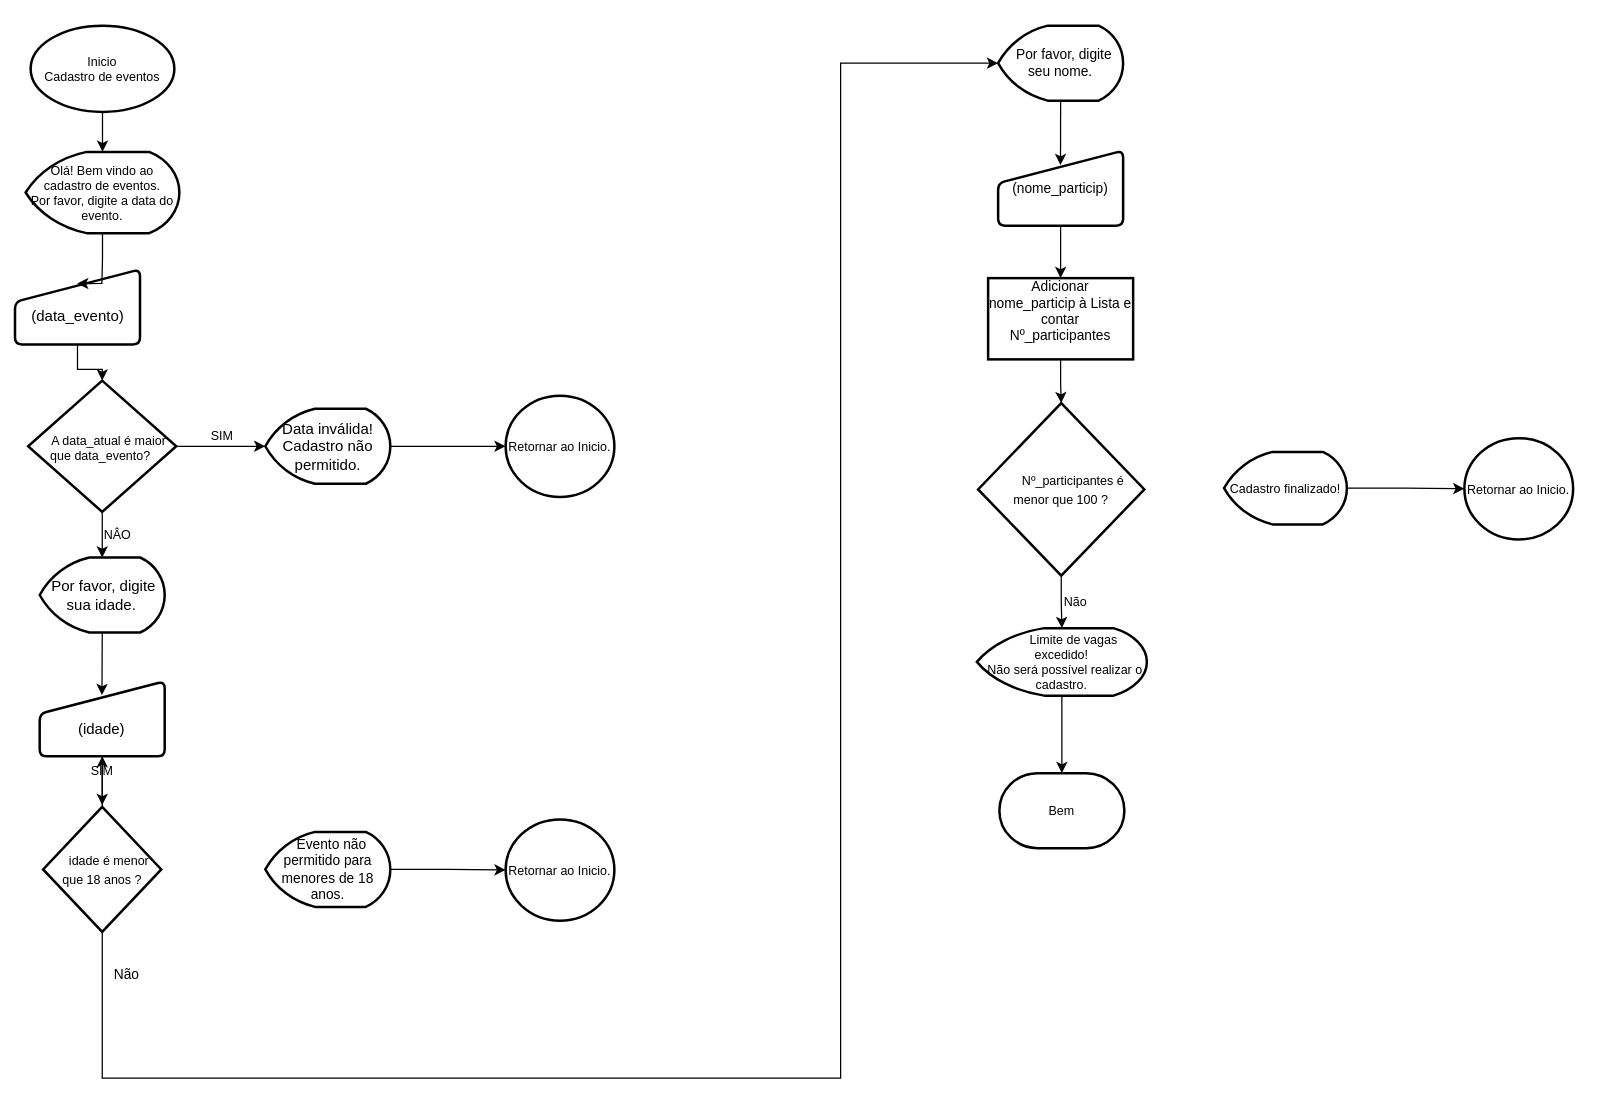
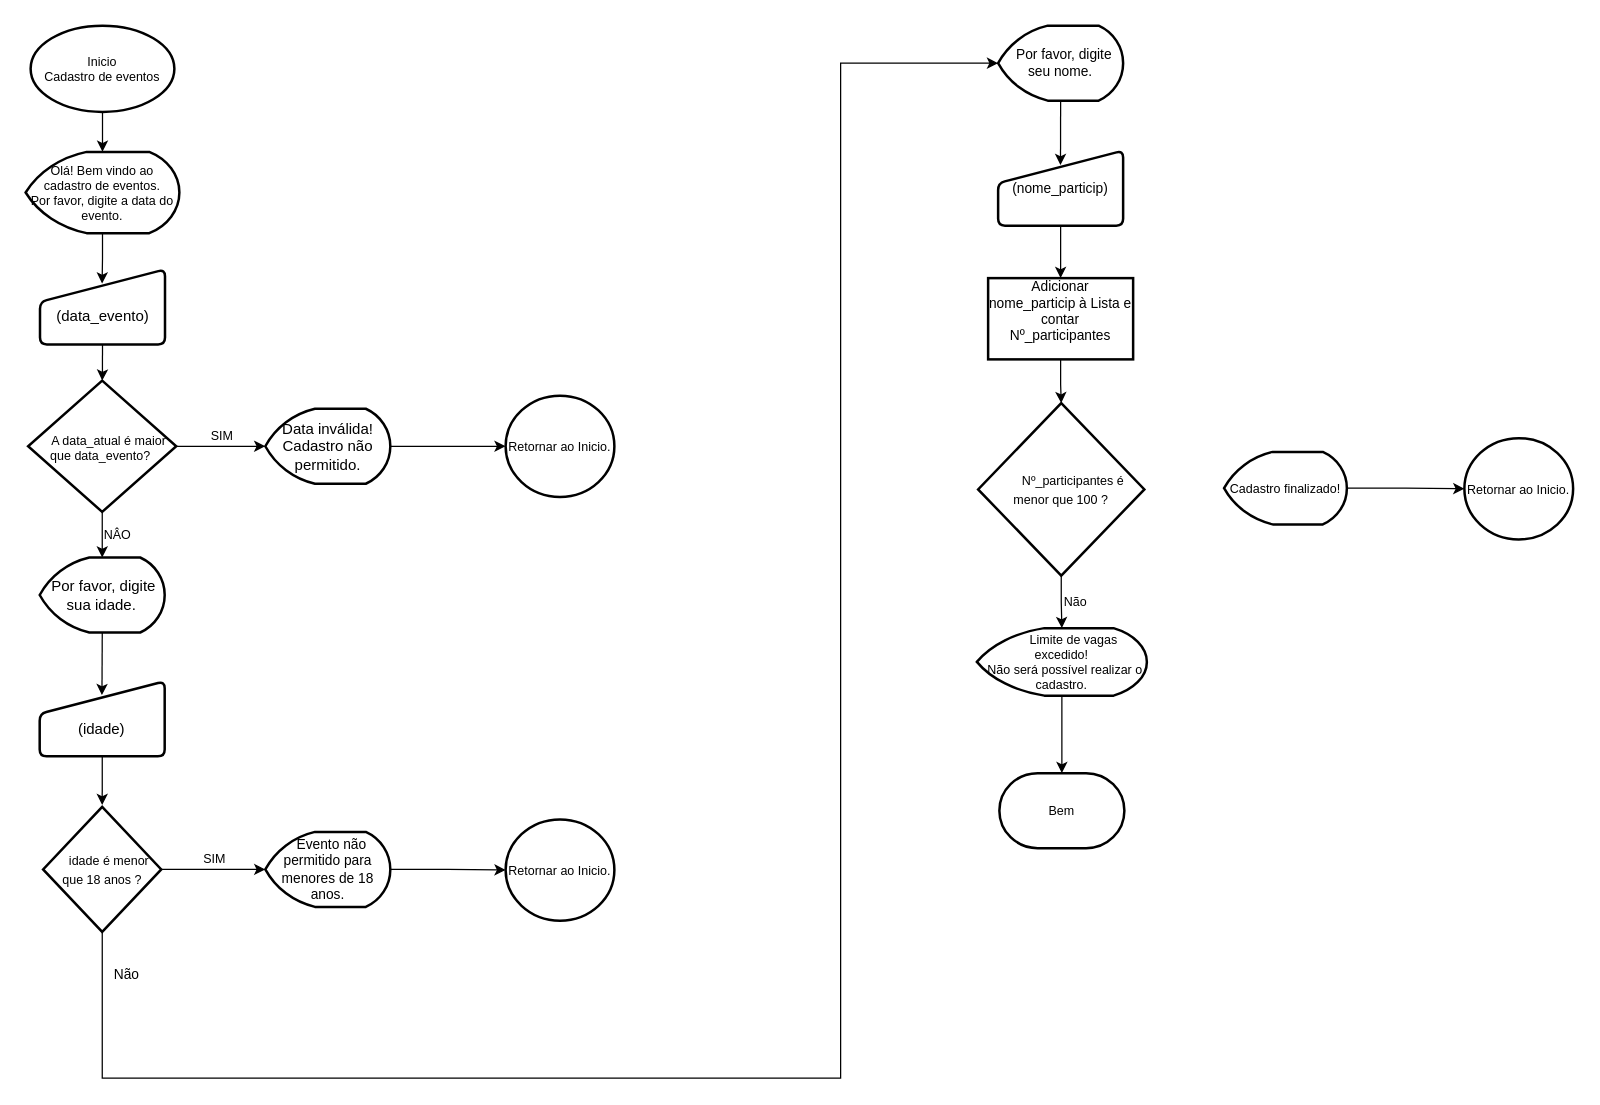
node "(data_evento)": moved (78, 307) -> (103, 307)
edge "idade é menor que 18 anos ?" -> "(idade)": now "idade é menor que 18 anos ?" -> "Evento não permitido para menores de 18 anos."
